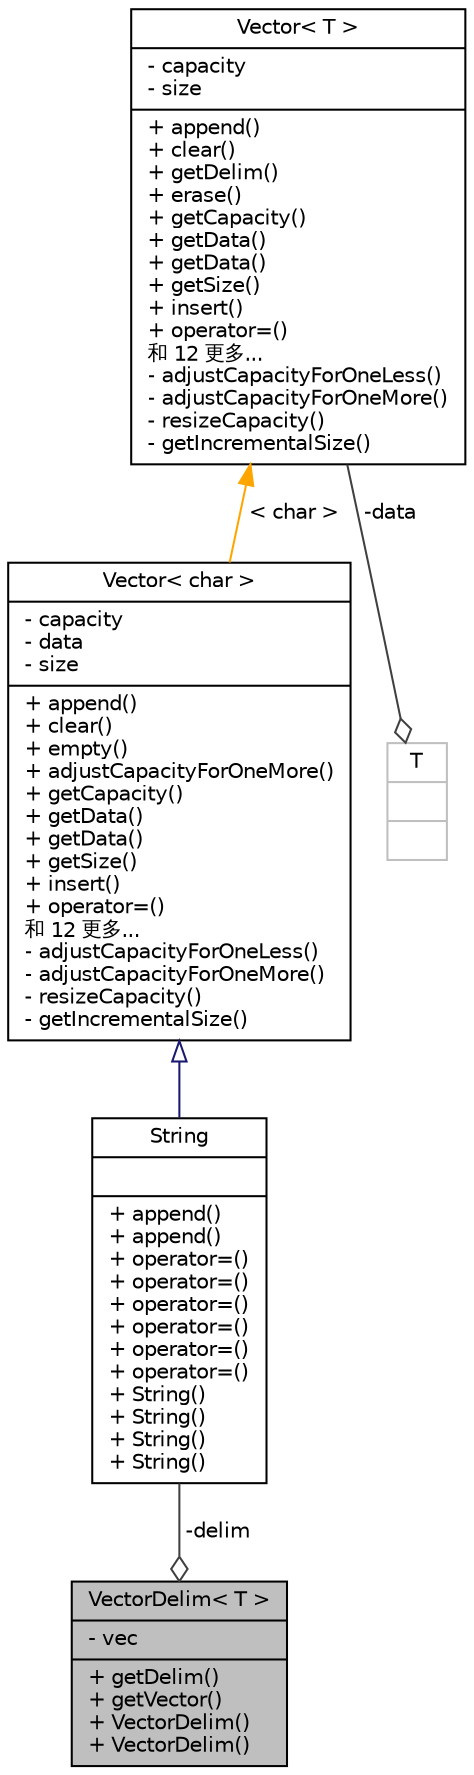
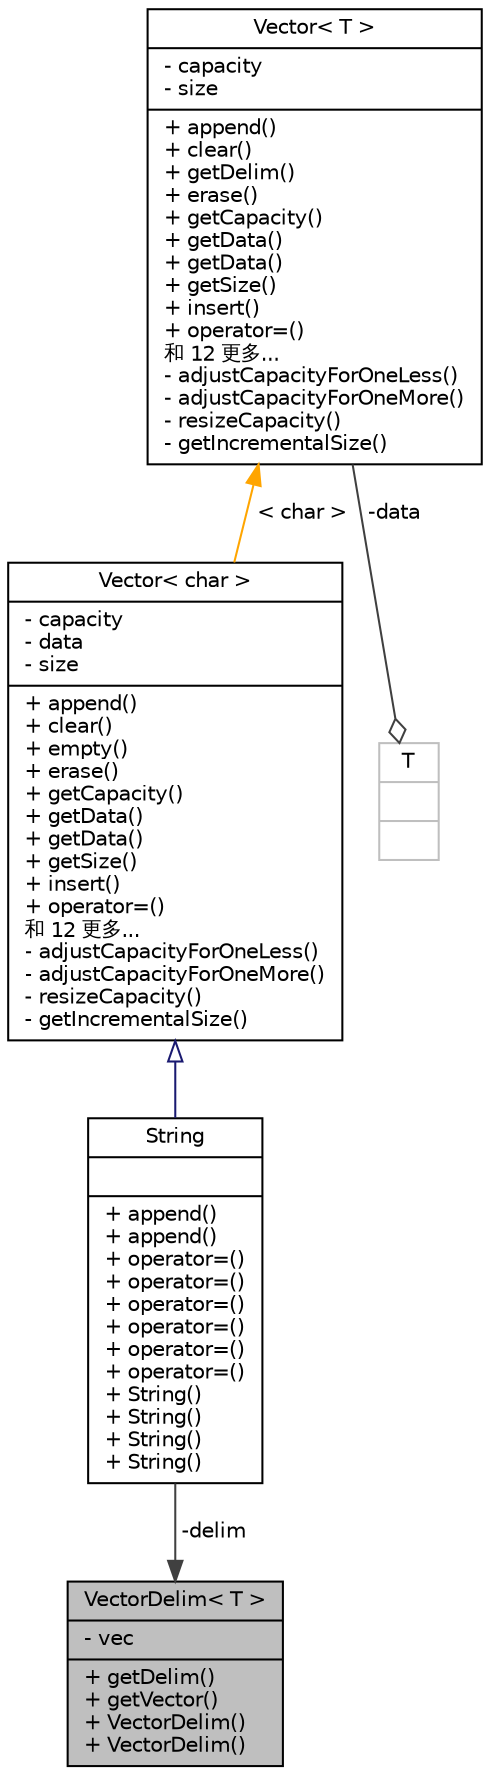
node "Vector< char >": text "+ adjustCapacityForOneMore()" -> "+ erase()"
edge "String" -> "VectorDelim< T >": arrowhead odiamond -> normal
